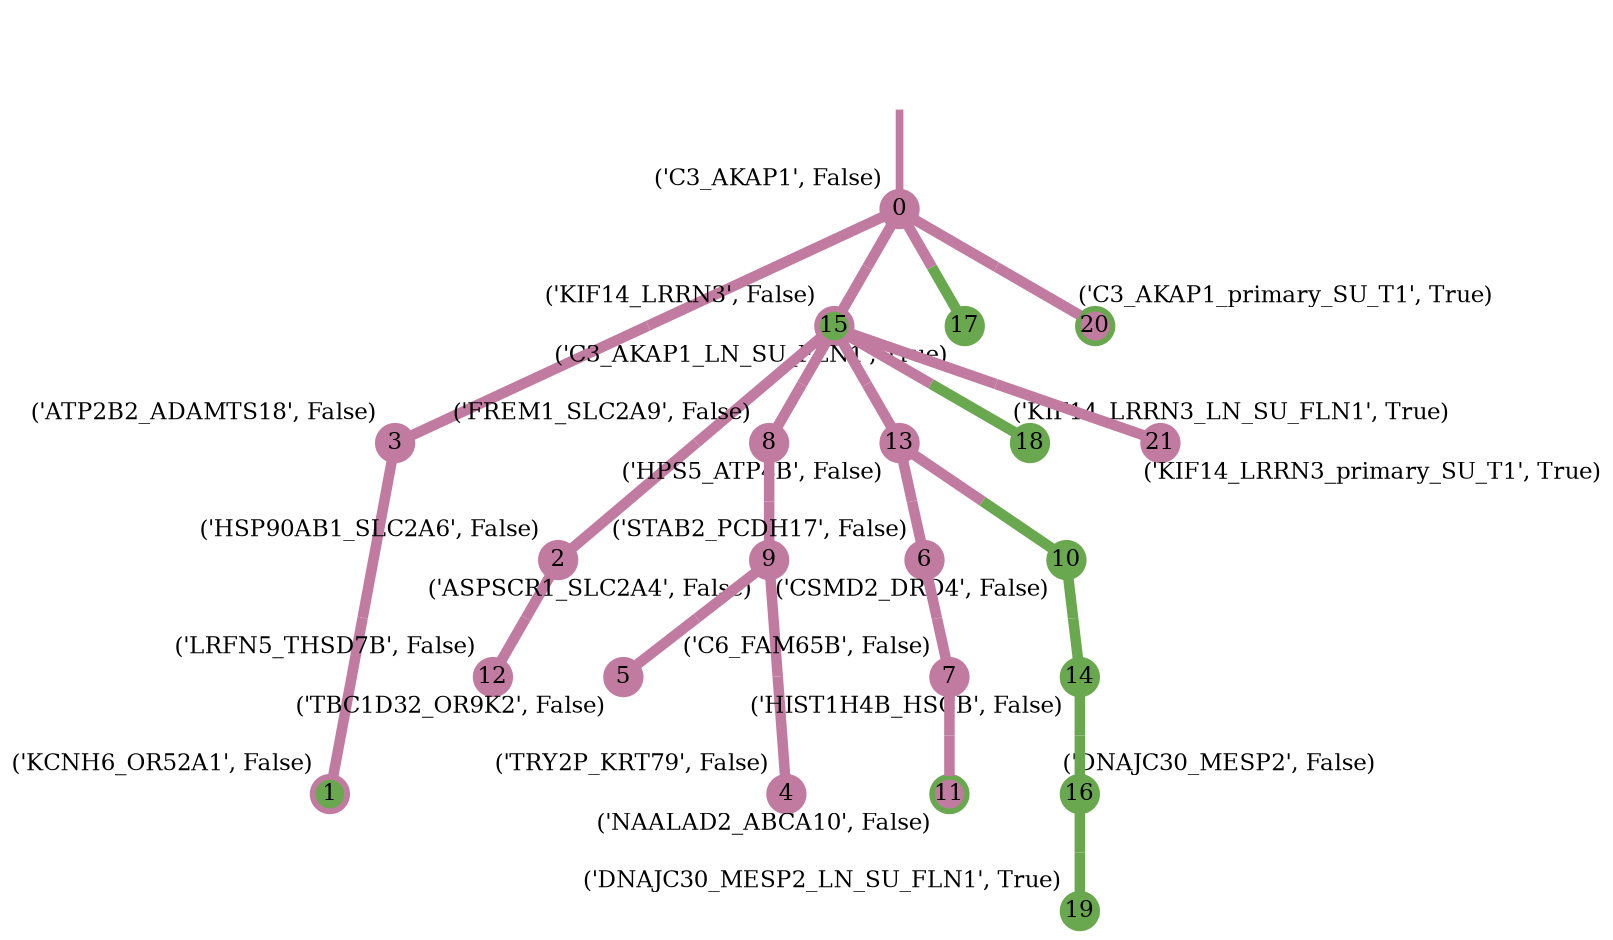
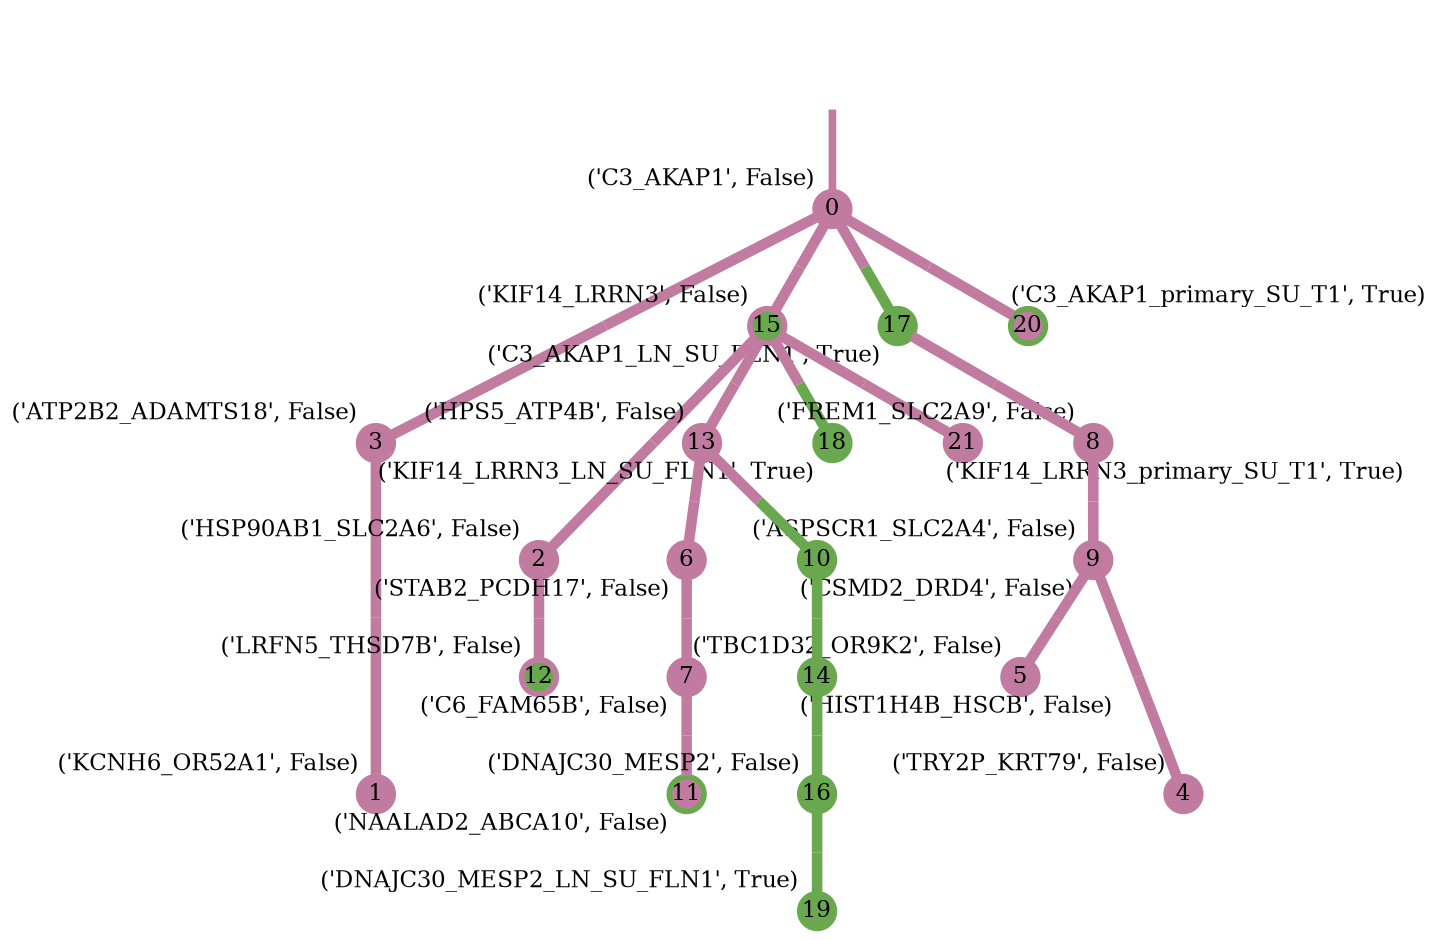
edge "15 ('KIF14_LRRN3', False)" -> "8 ('FREM1_SLC2A9', False)": now "17 ('C3_AKAP1_LN_SU_FLN1', True)" -> "8 ('FREM1_SLC2A9', False)"
node "12 ('LRFN5_THSD7B', False)": fillcolor #c27ba0ff -> #6aa84fff
node "1 ('KCNH6_OR52A1', False)": fillcolor #6aa84fff -> #c27ba0ff
